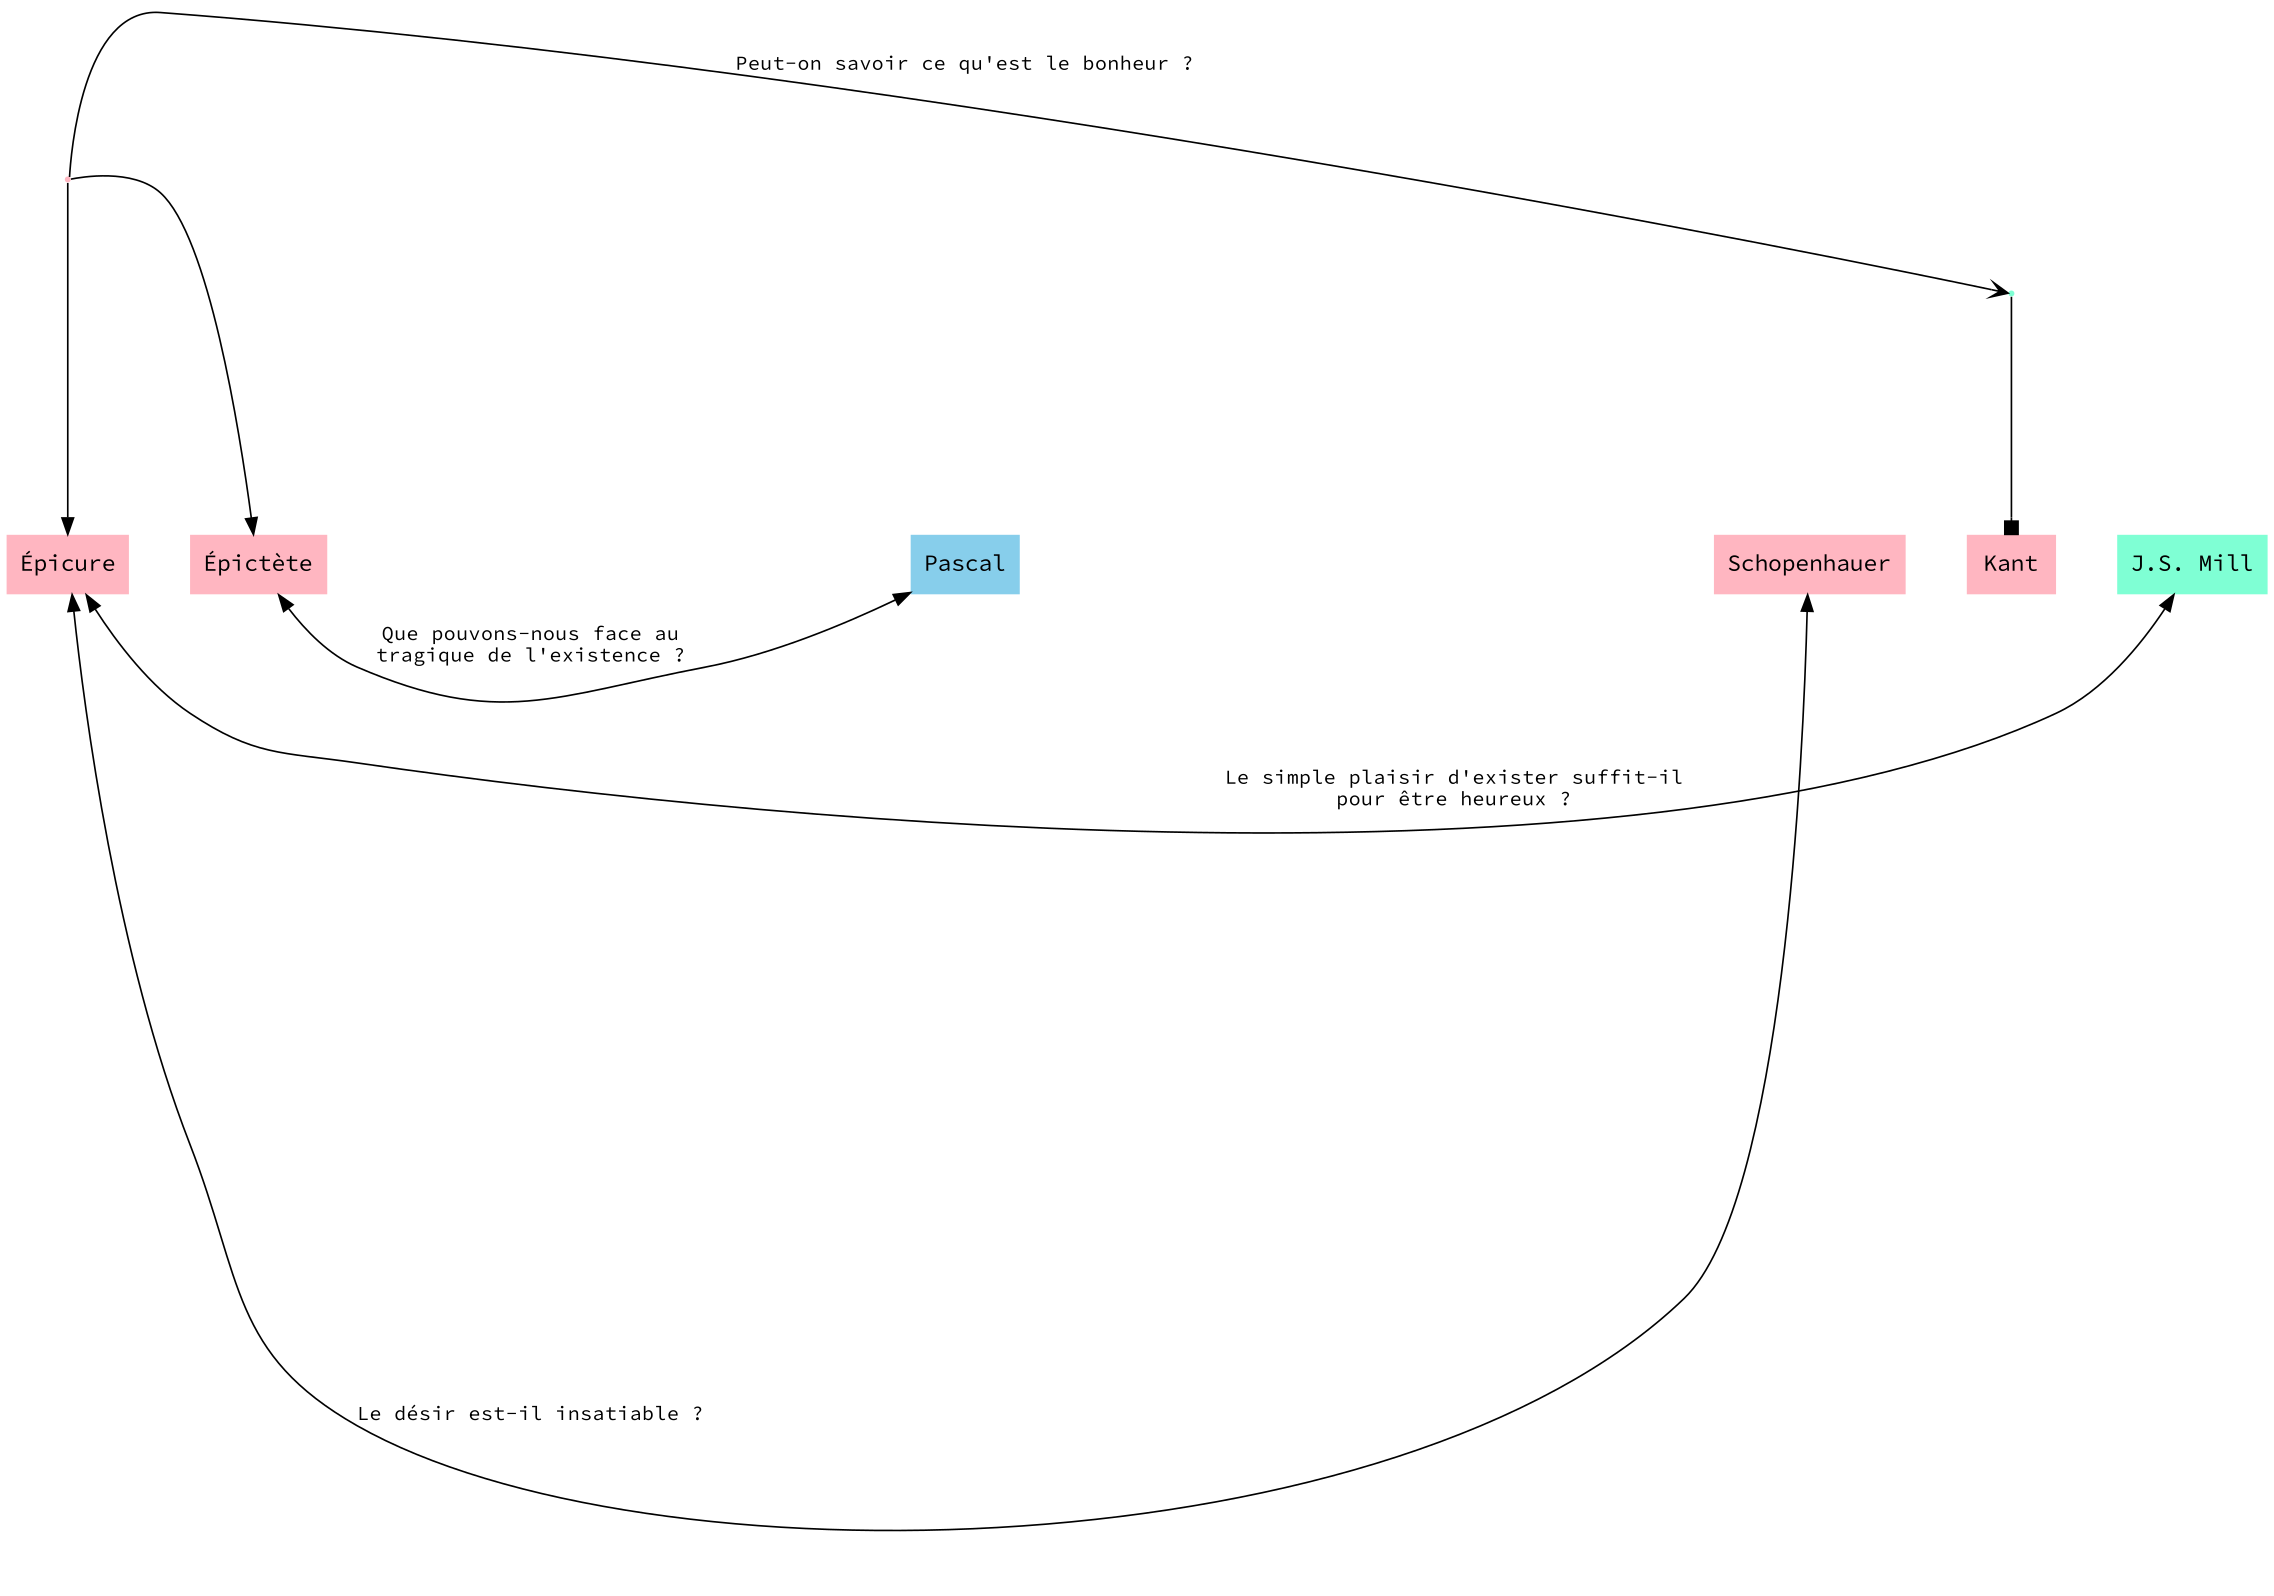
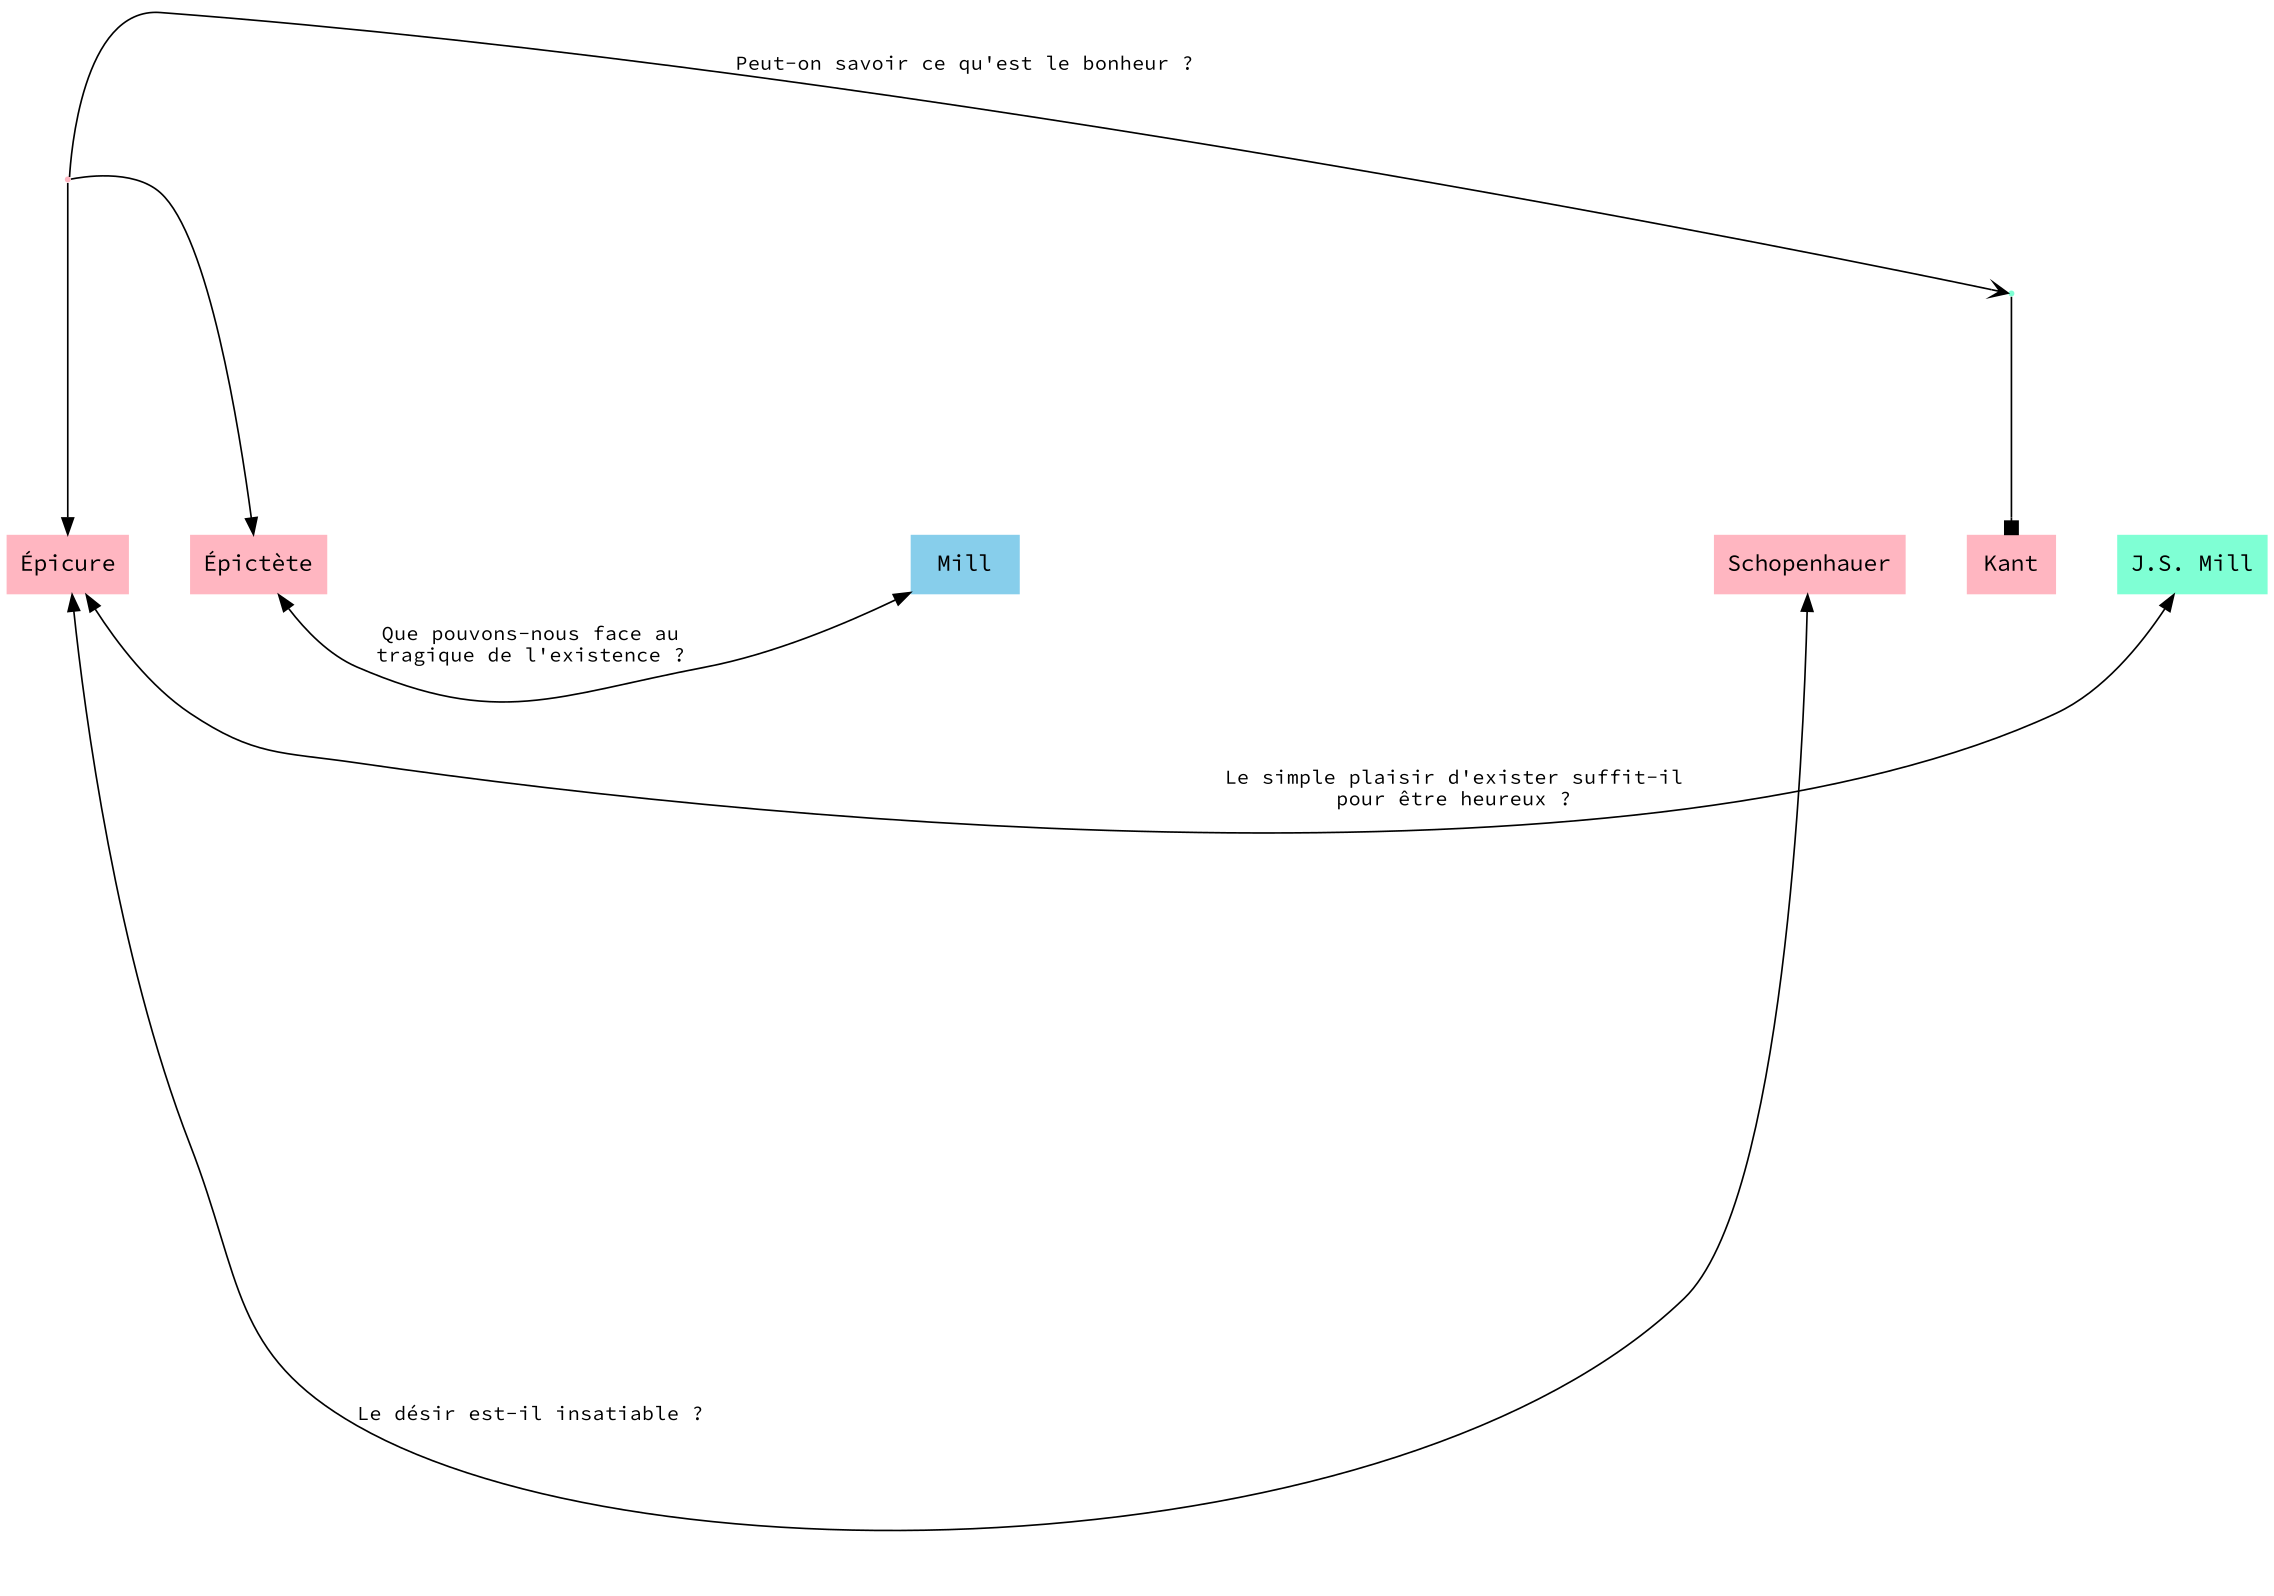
node "Pascal": label "Pascal" -> "Mill"
